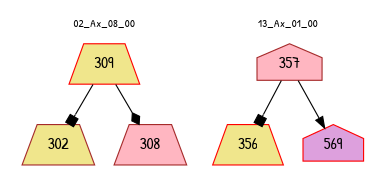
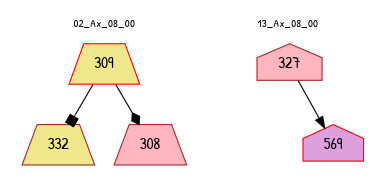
cluster "13_Ax_01_00": label "13_Ax_01_00" -> "13_Ax_08_00"
node "357": label "357" -> "327"
node "302": label "302" -> "332"
node "356": removed
